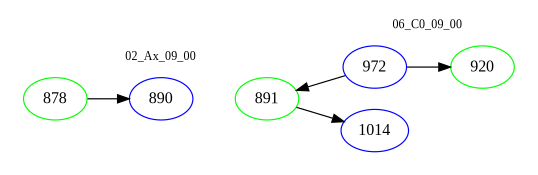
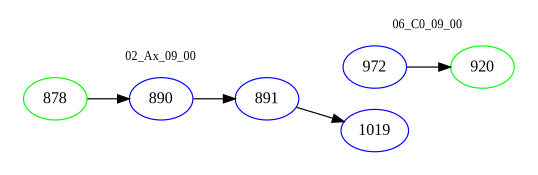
edge "972" -> "891": now "890" -> "891"
node "891": color green -> blue
node "1014": label "1014" -> "1019"
